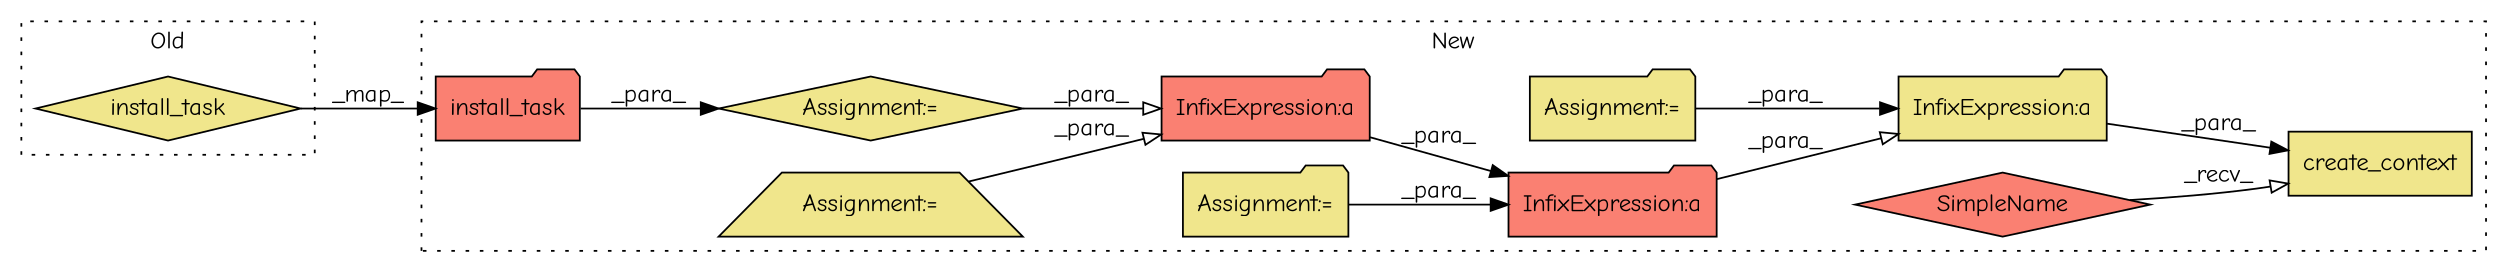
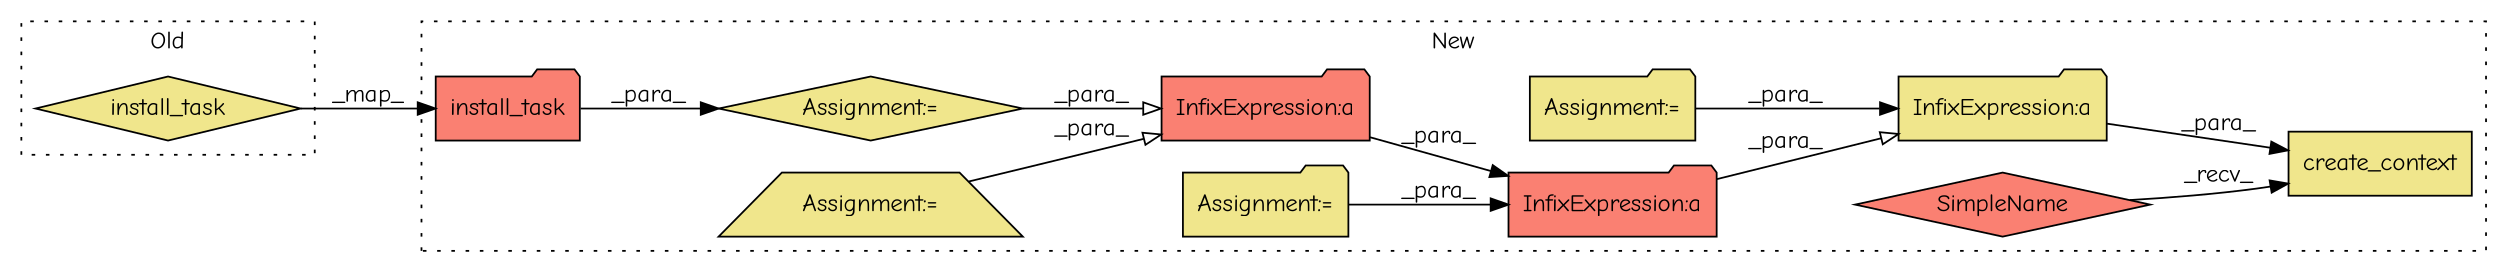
edge "SimpleName" -> "create_context": arrowhead onormal -> normal
